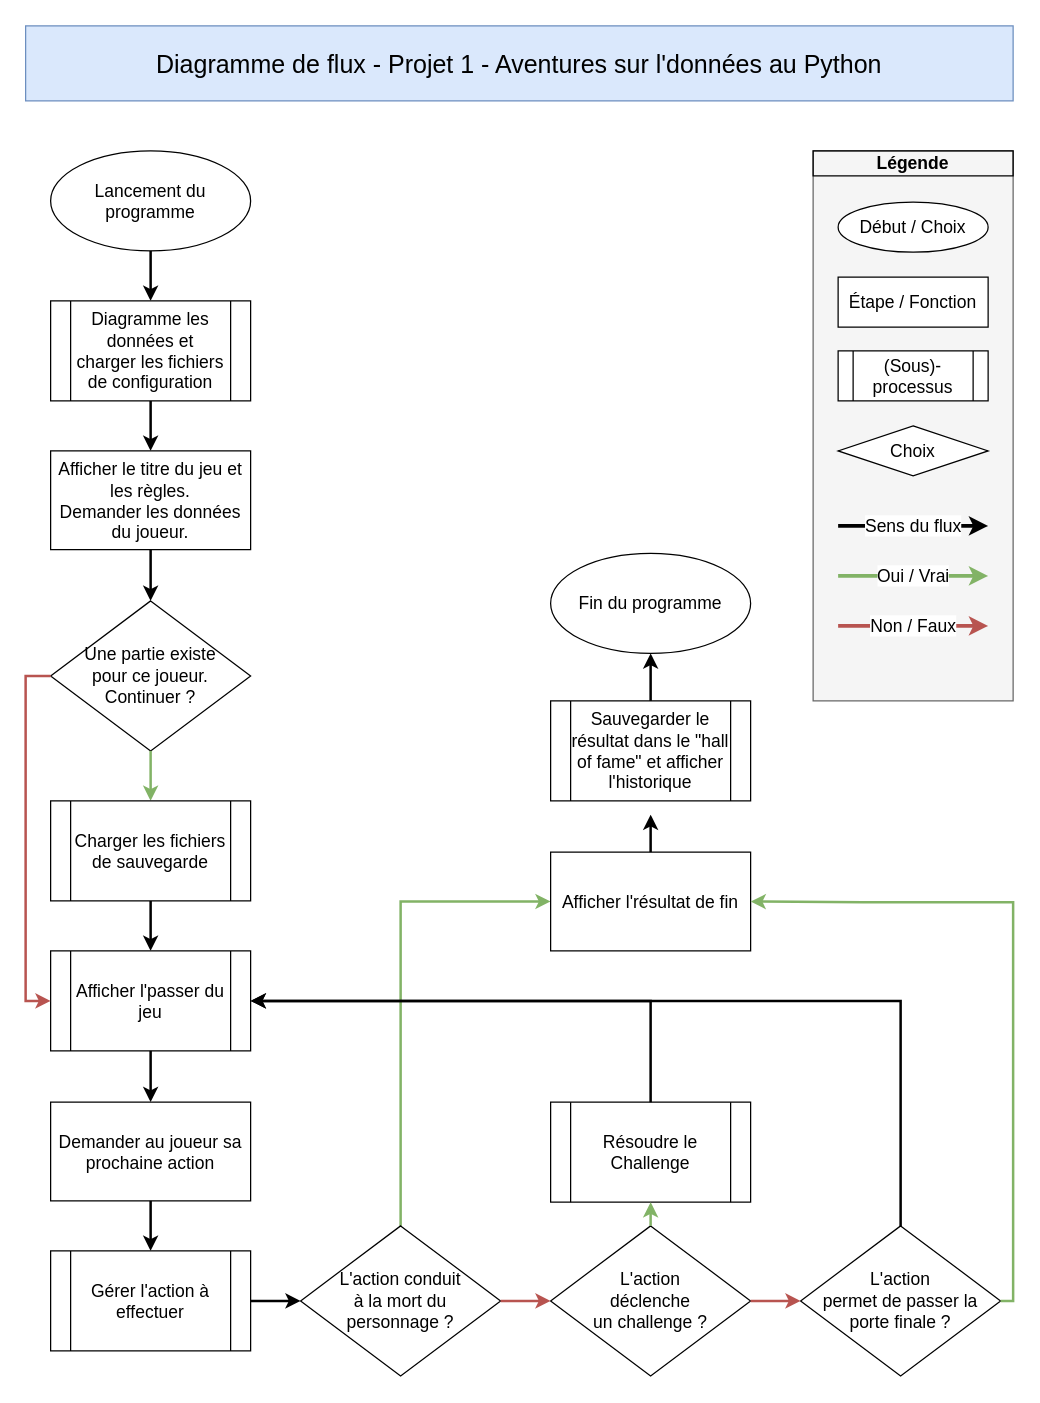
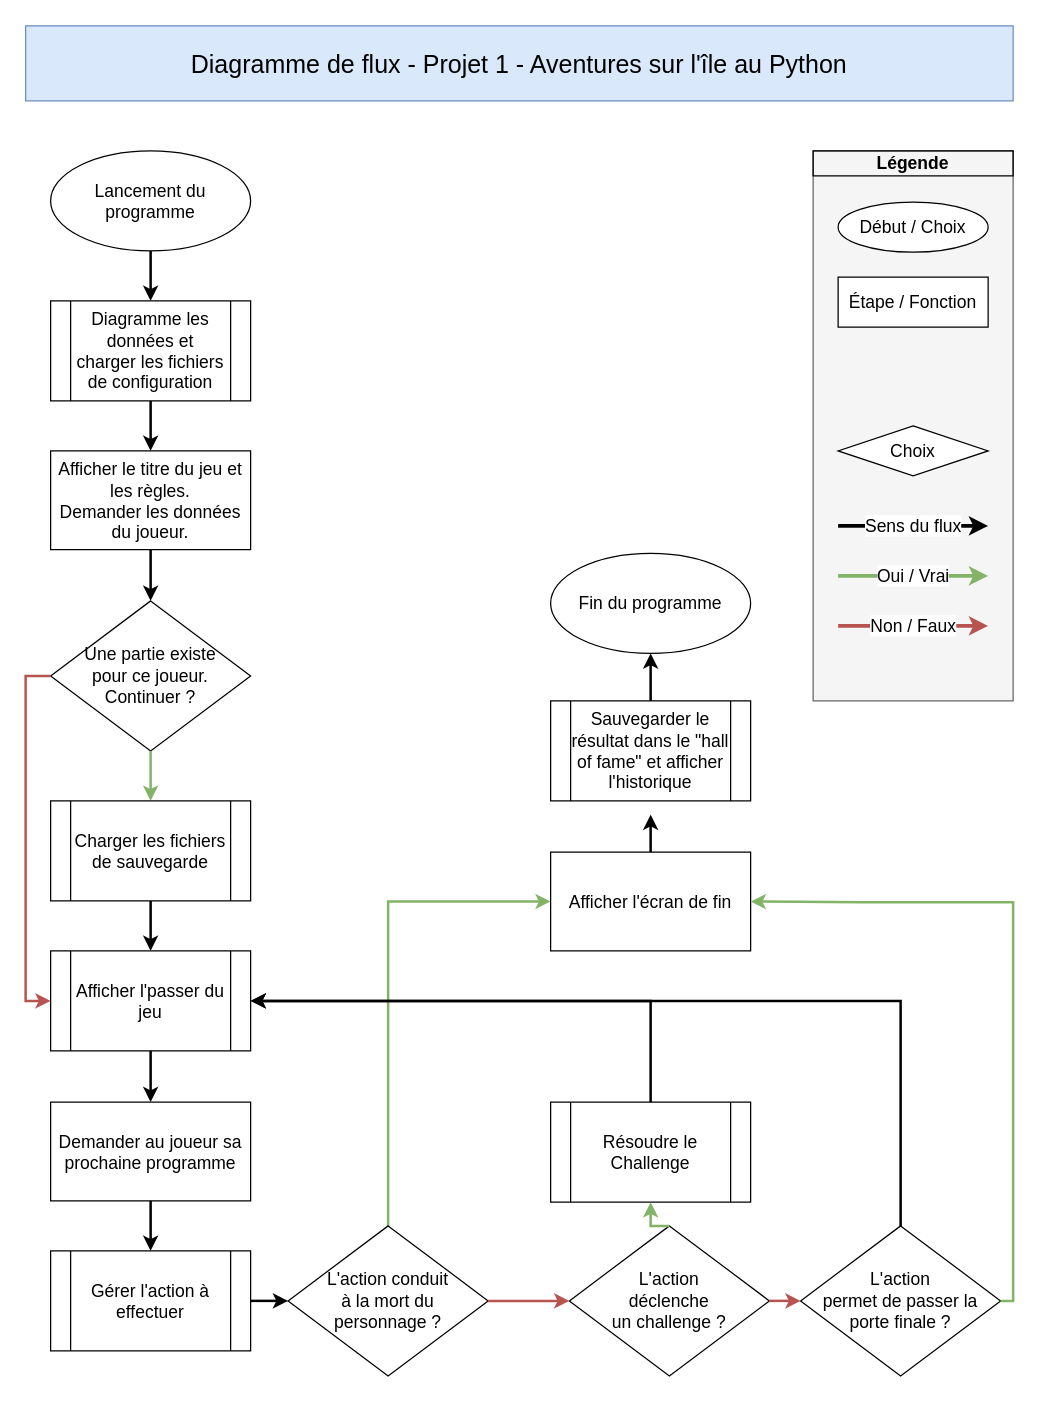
node "Diagramme de flux - Projet 1 - Aventures sur l'données au Python": label "Diagramme de flux - Projet 1 - Aventures sur l'données au Python" -> "Diagramme de flux - Projet 1 - Aventures sur l'île au Python"
node "(Sous)-processus": removed
node "Afficher l'résultat de fin": label "Afficher l'résultat de fin" -> "Afficher l'écran de fin"
node "Demander au joueur sa prochaine action": label "Demander au joueur sa prochaine action" -> "Demander au joueur sa prochaine programme"
node "L'action conduit à la mort du personnage ?": moved (401, 1301) -> (388, 1301)
node "L'action déclenche un challenge ?": moved (651, 1301) -> (669, 1301)
